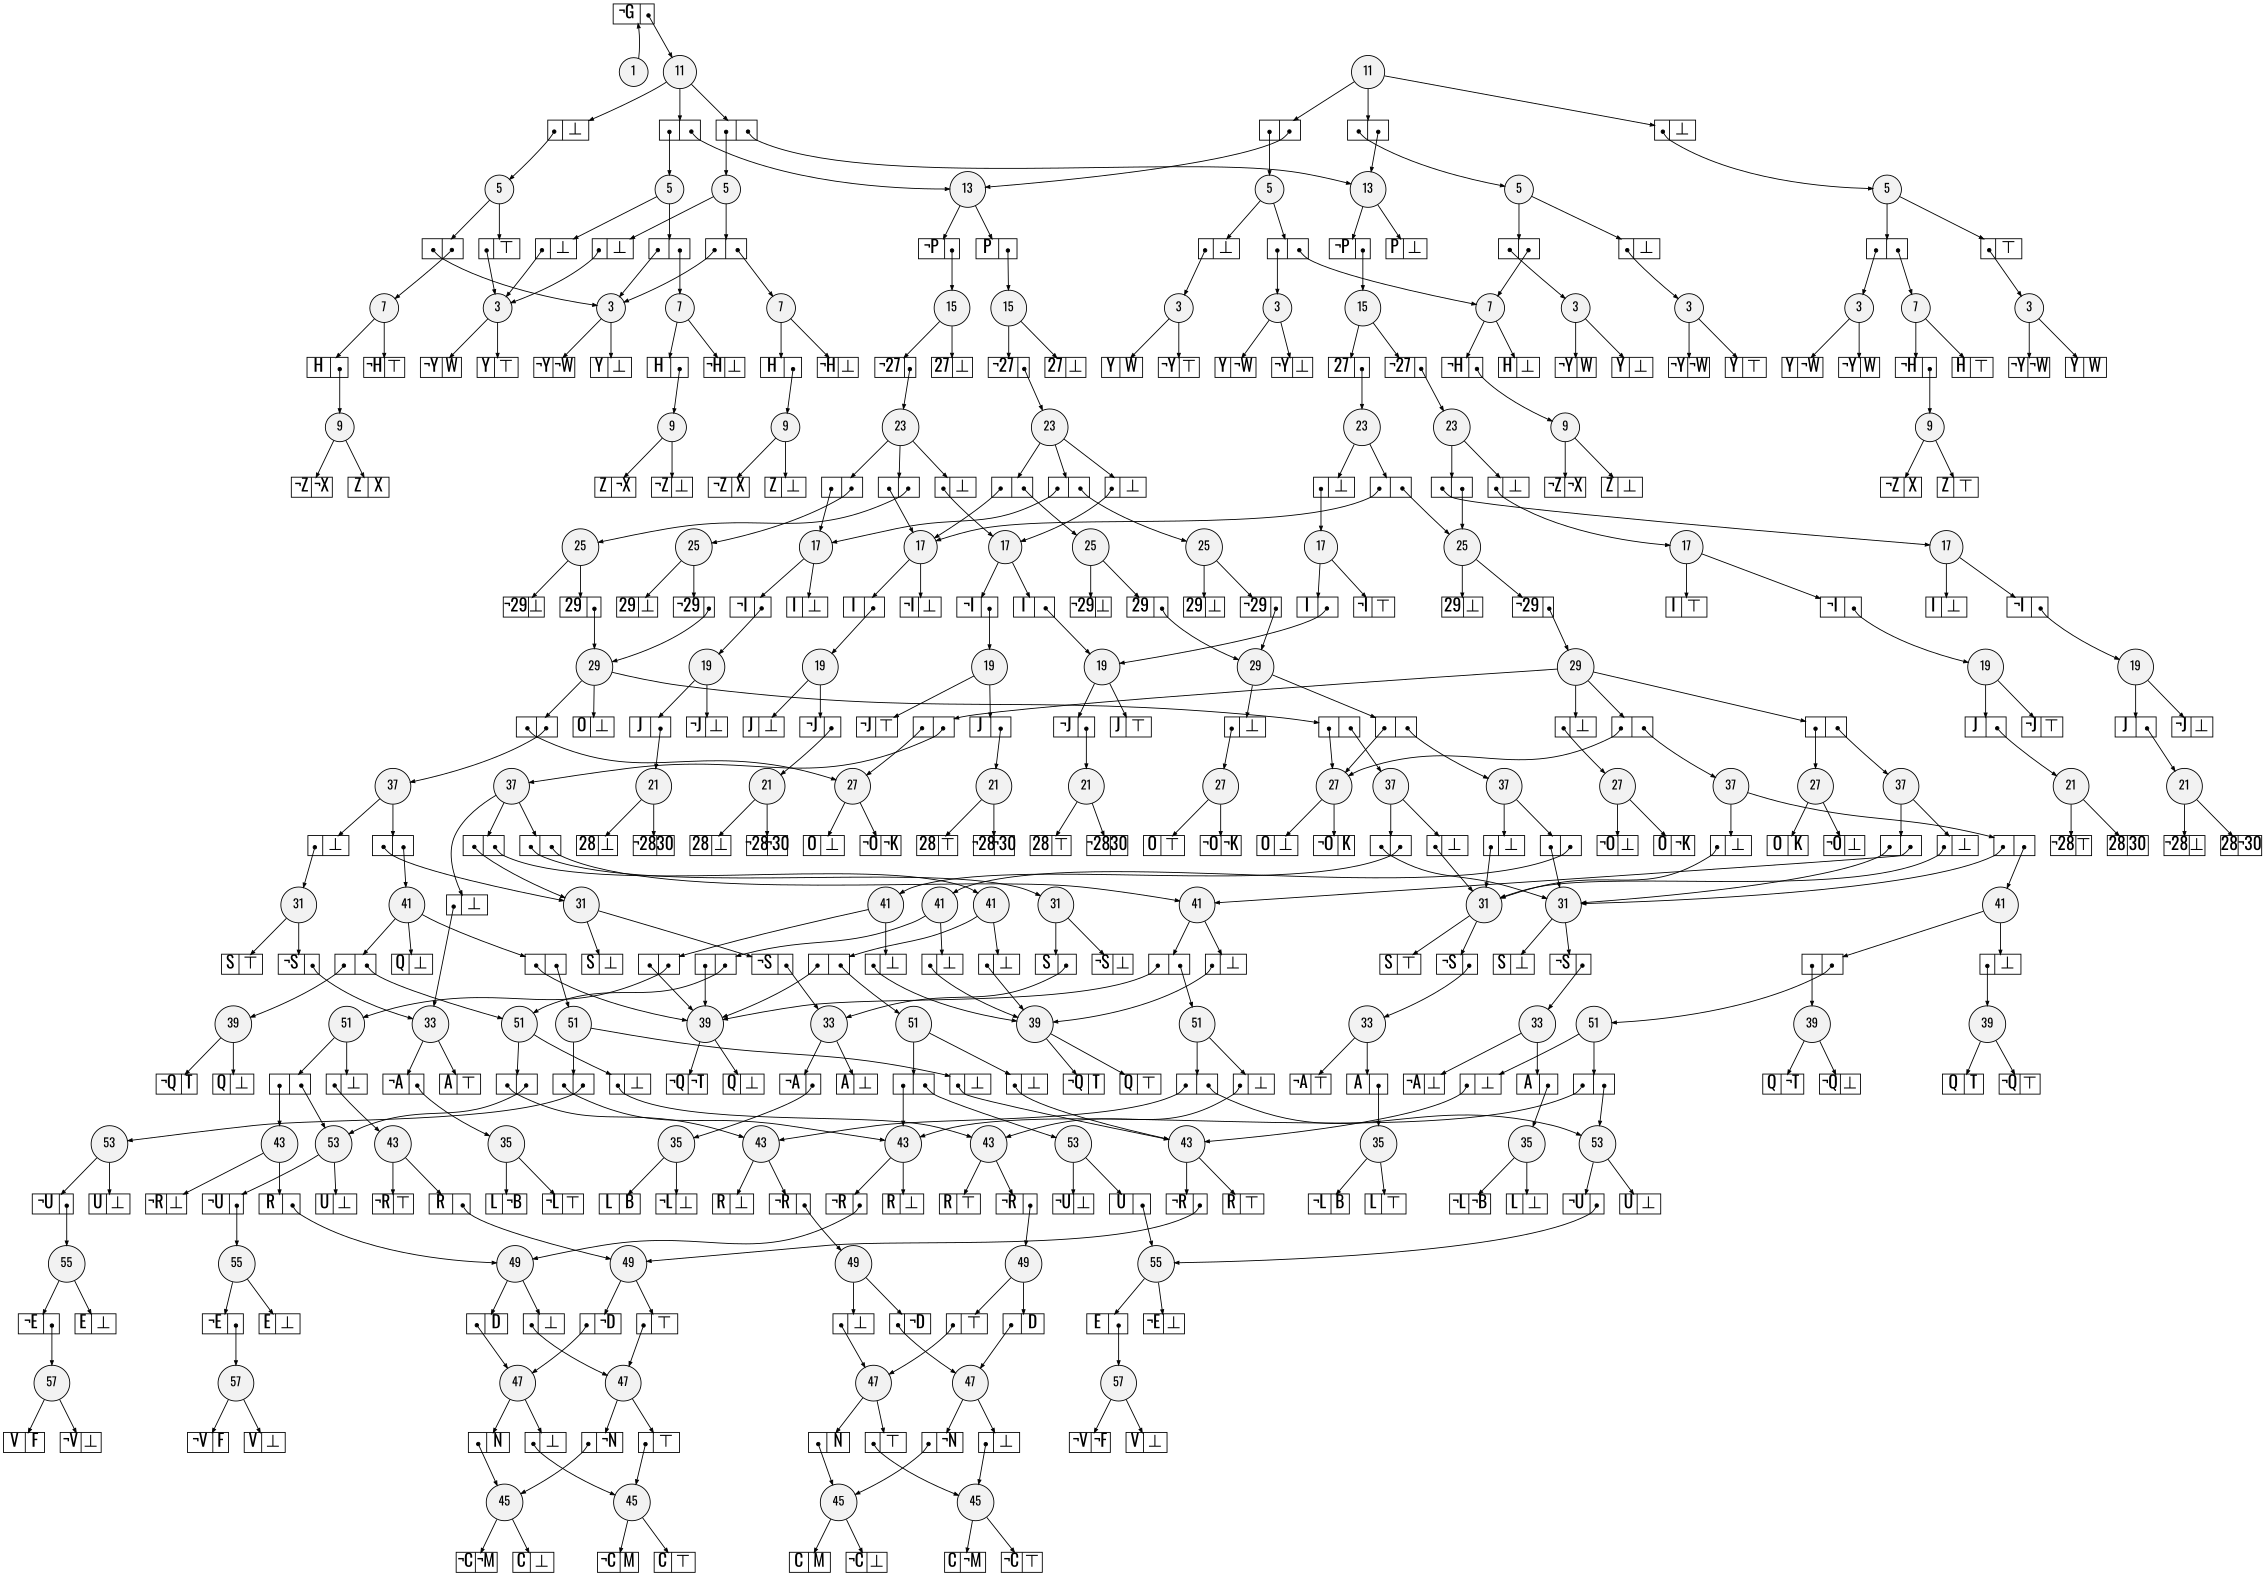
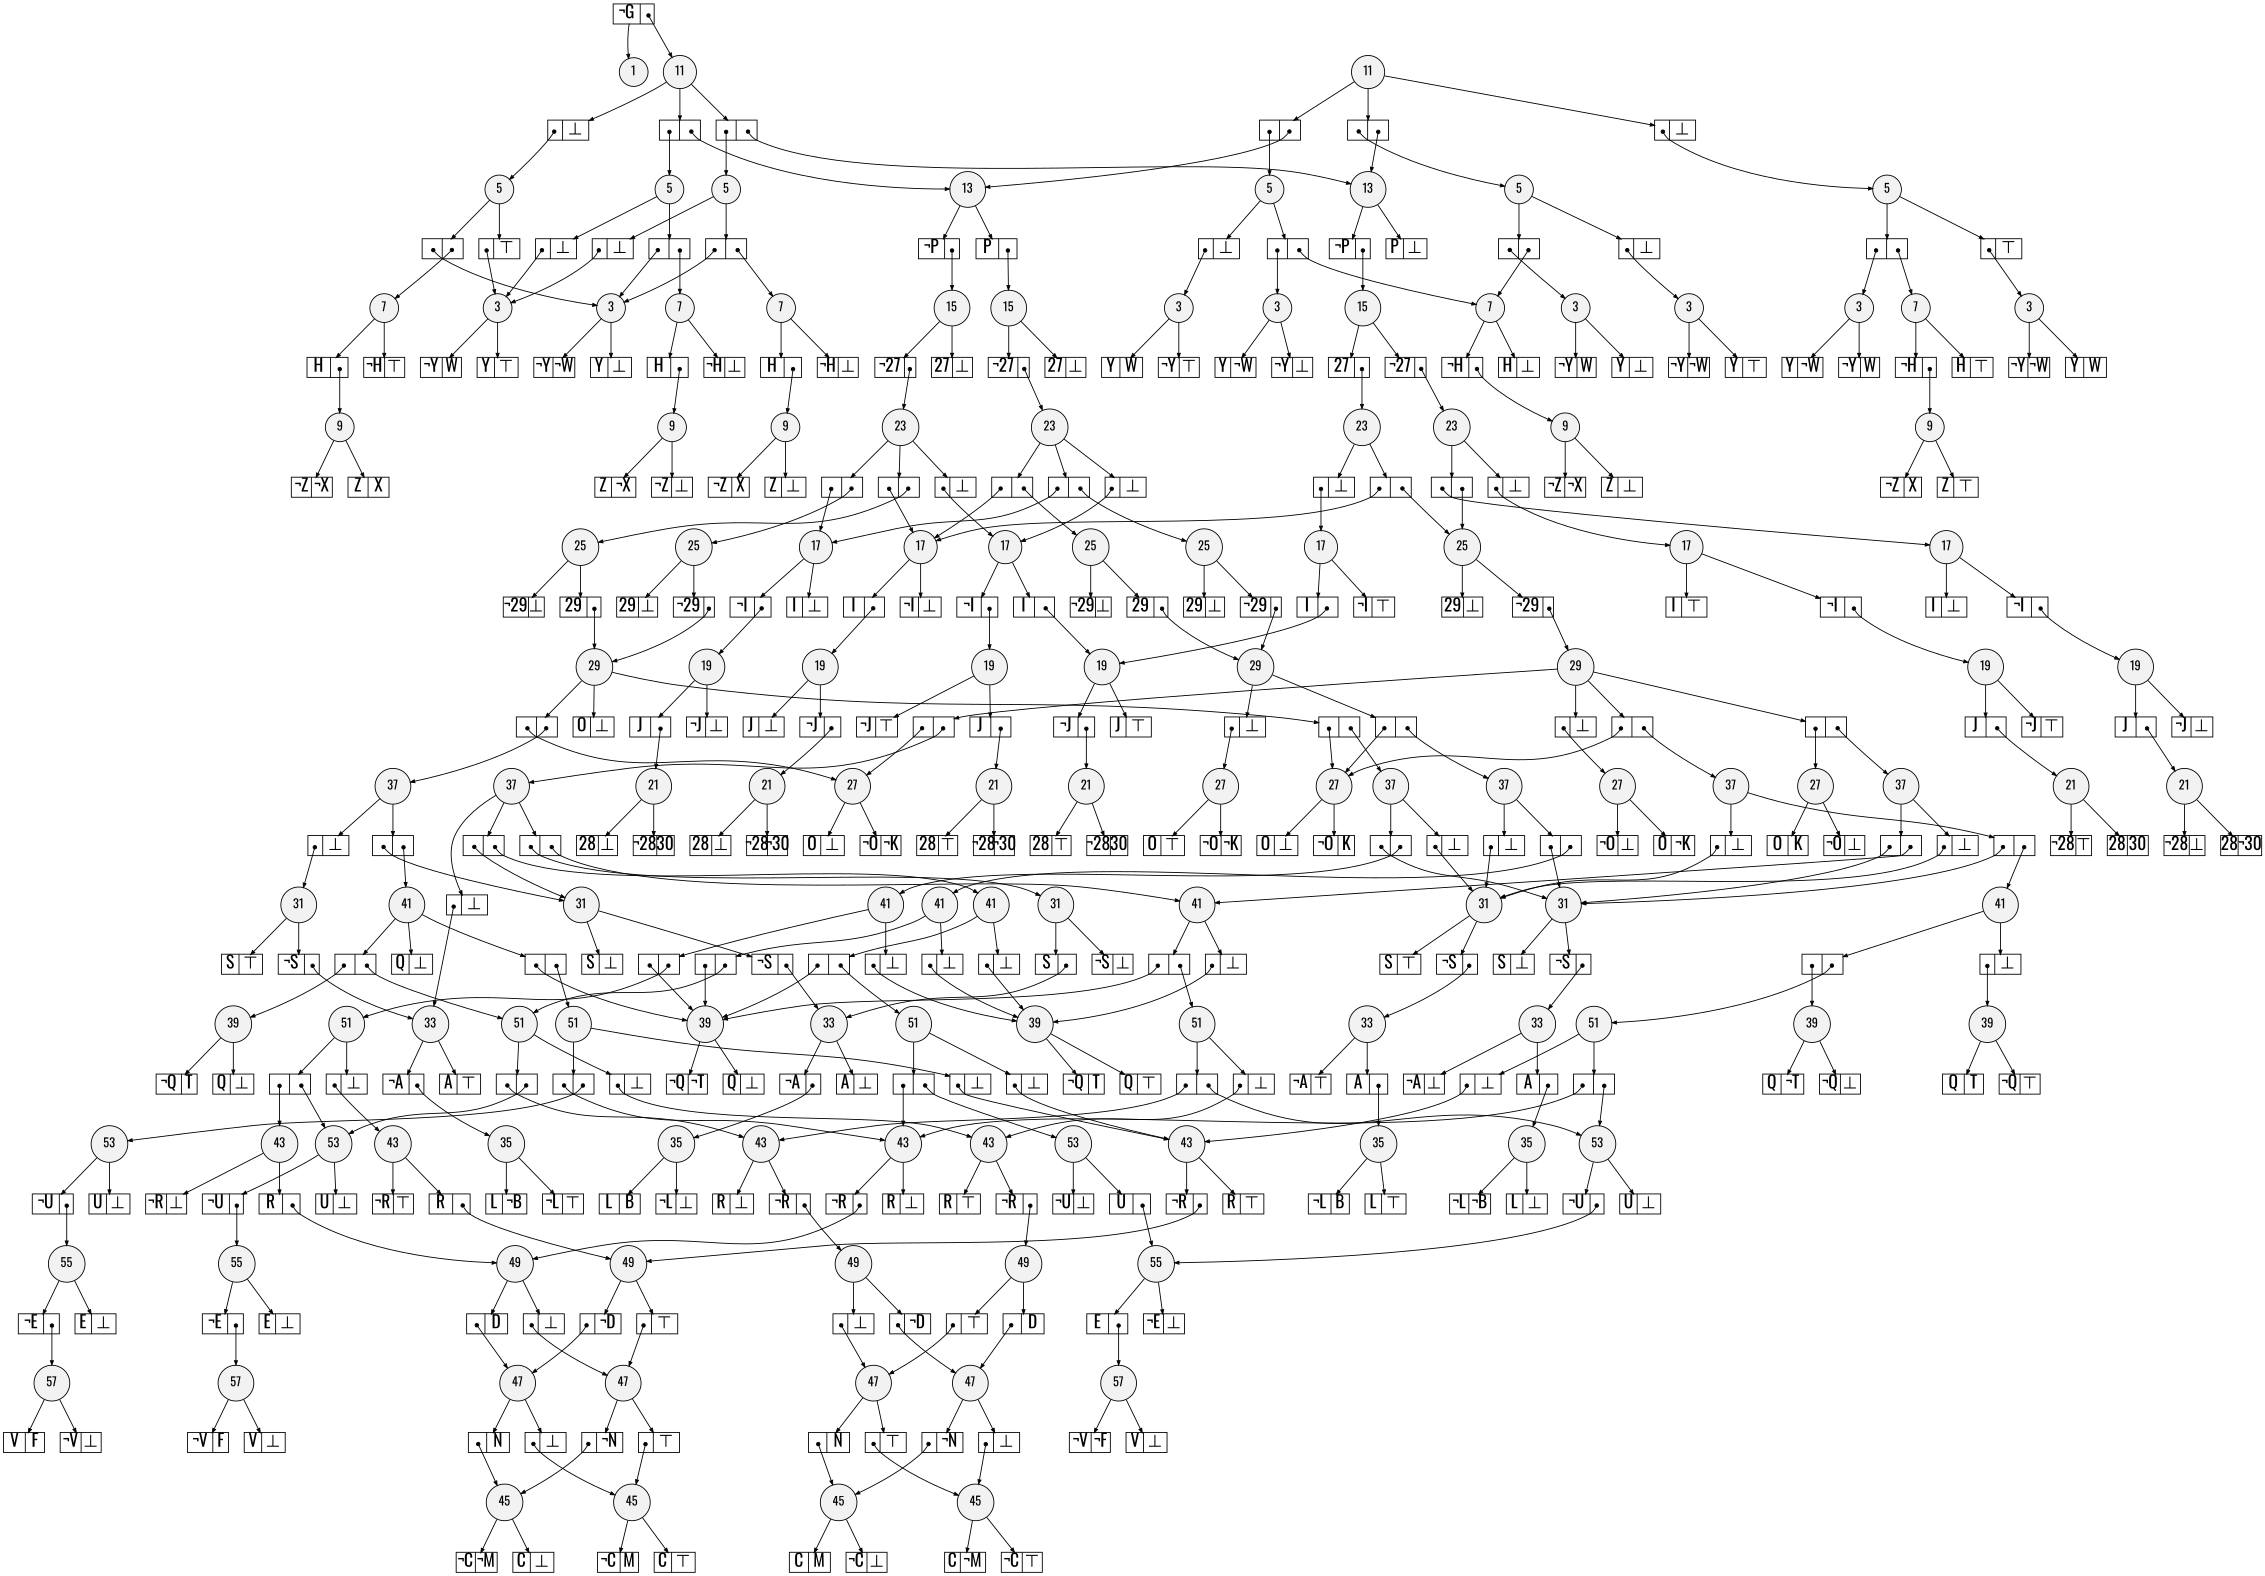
edge "1" -> "¬G": reversed
